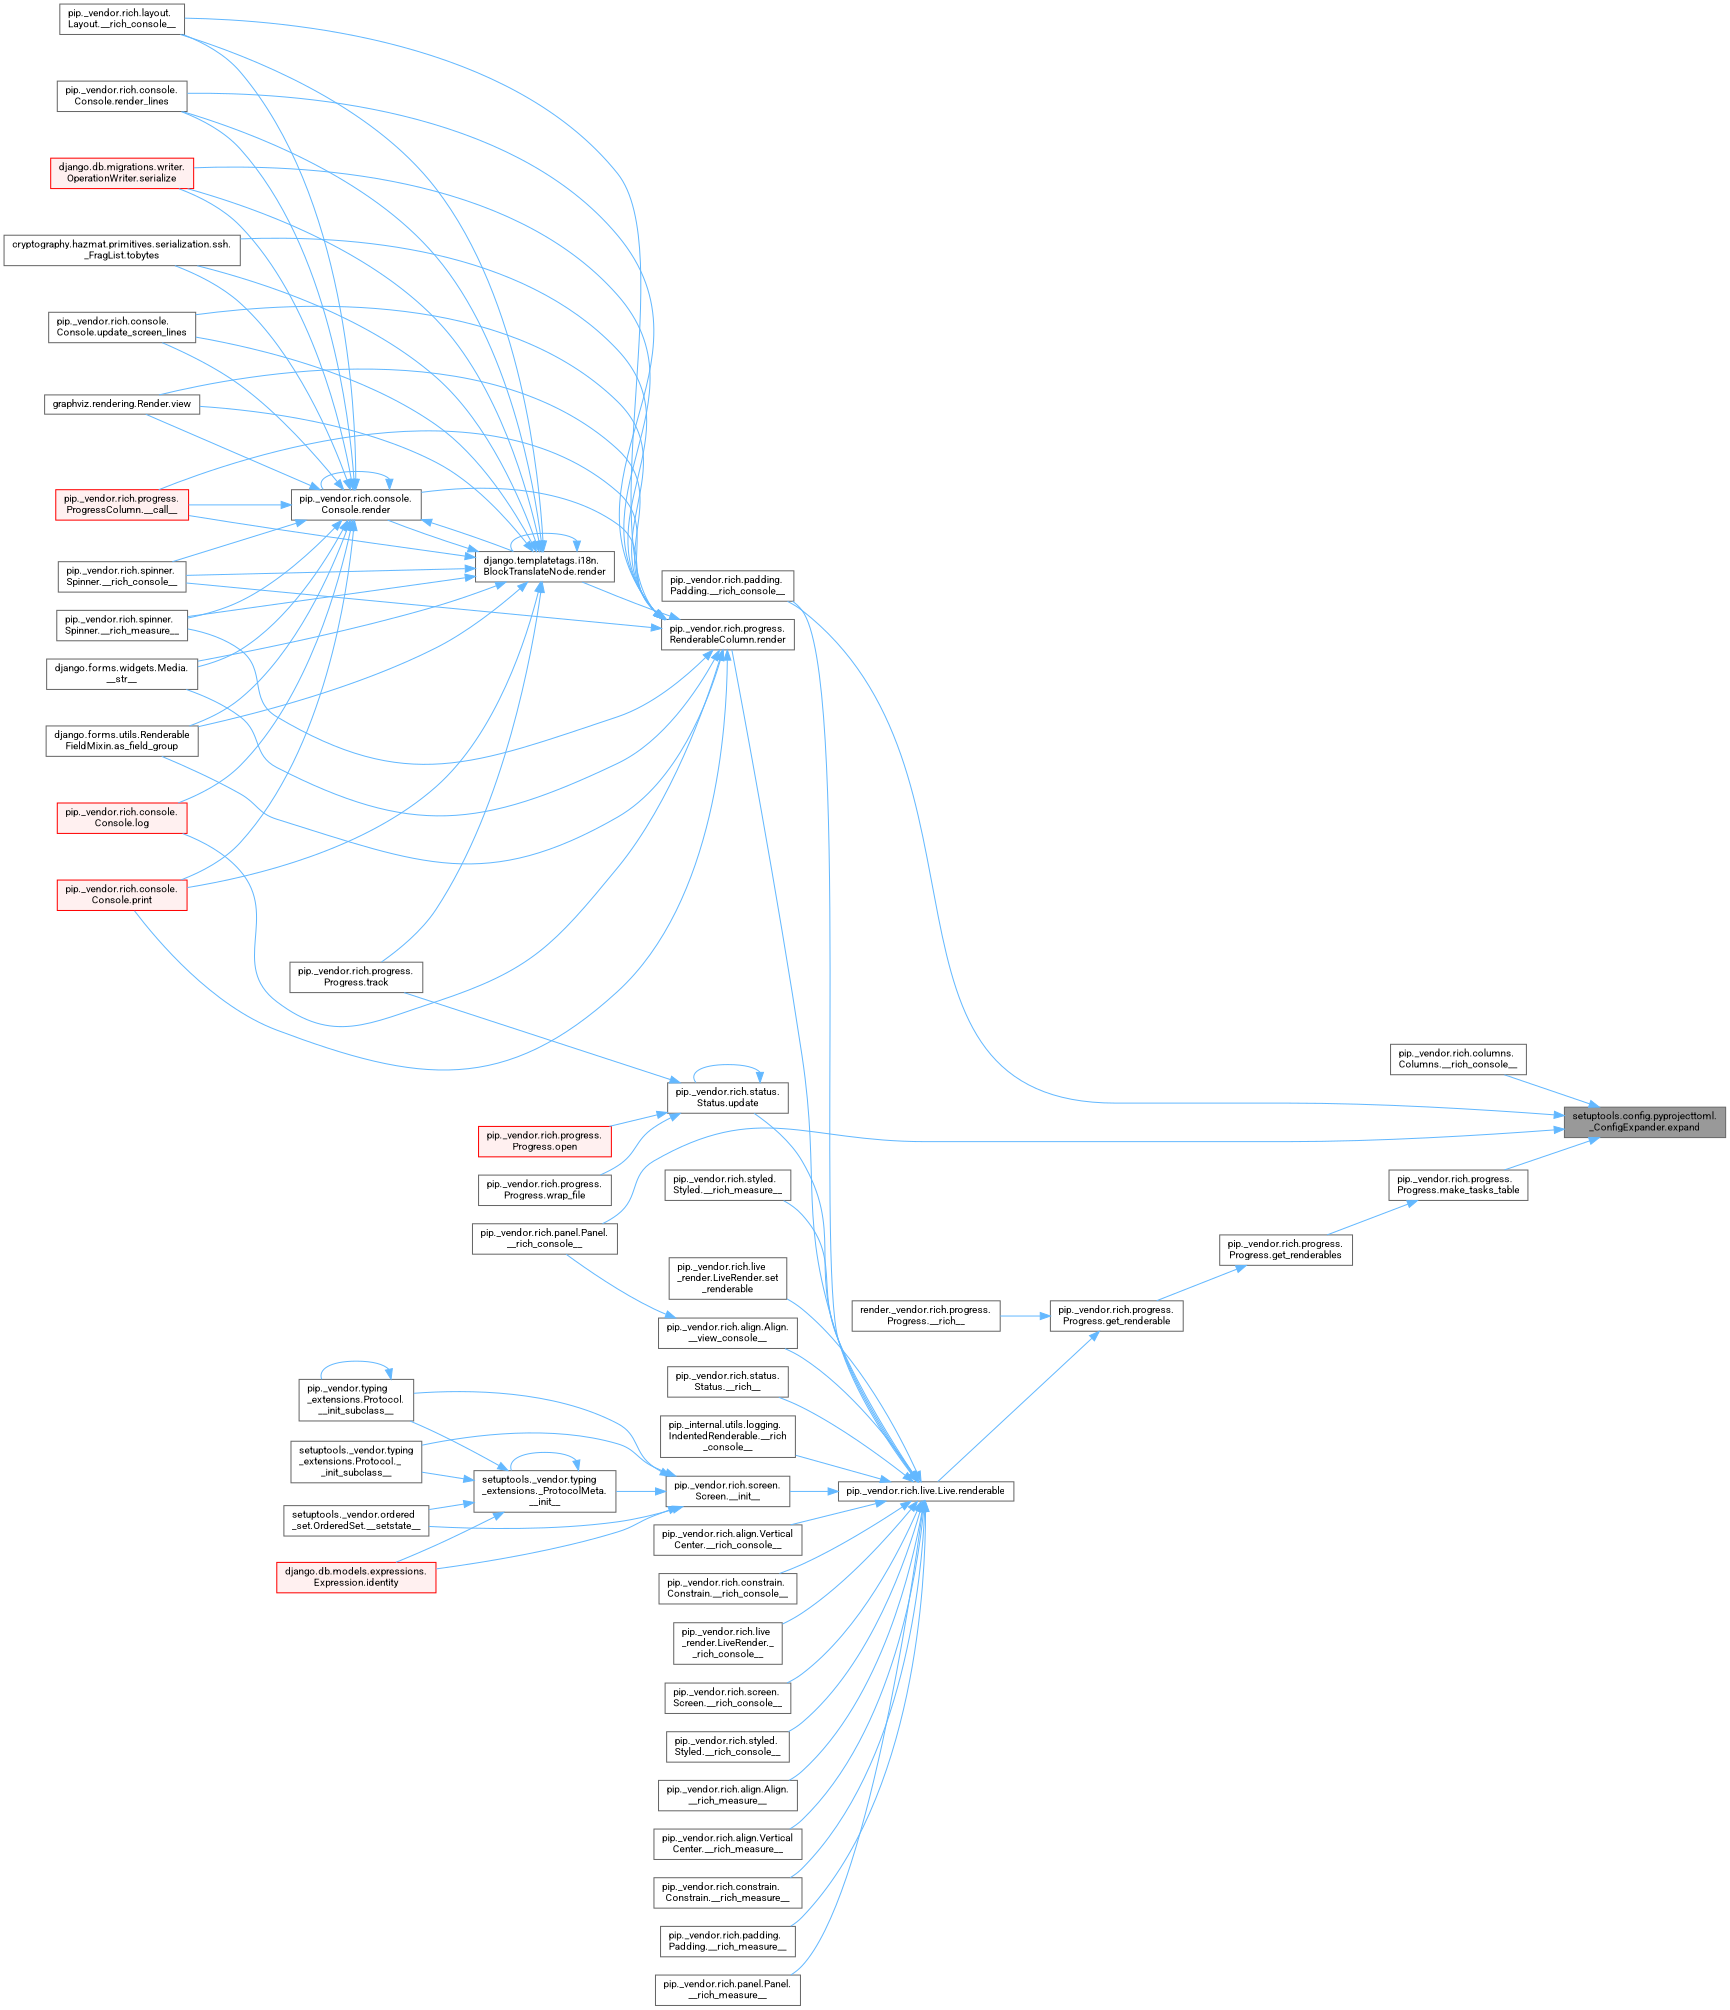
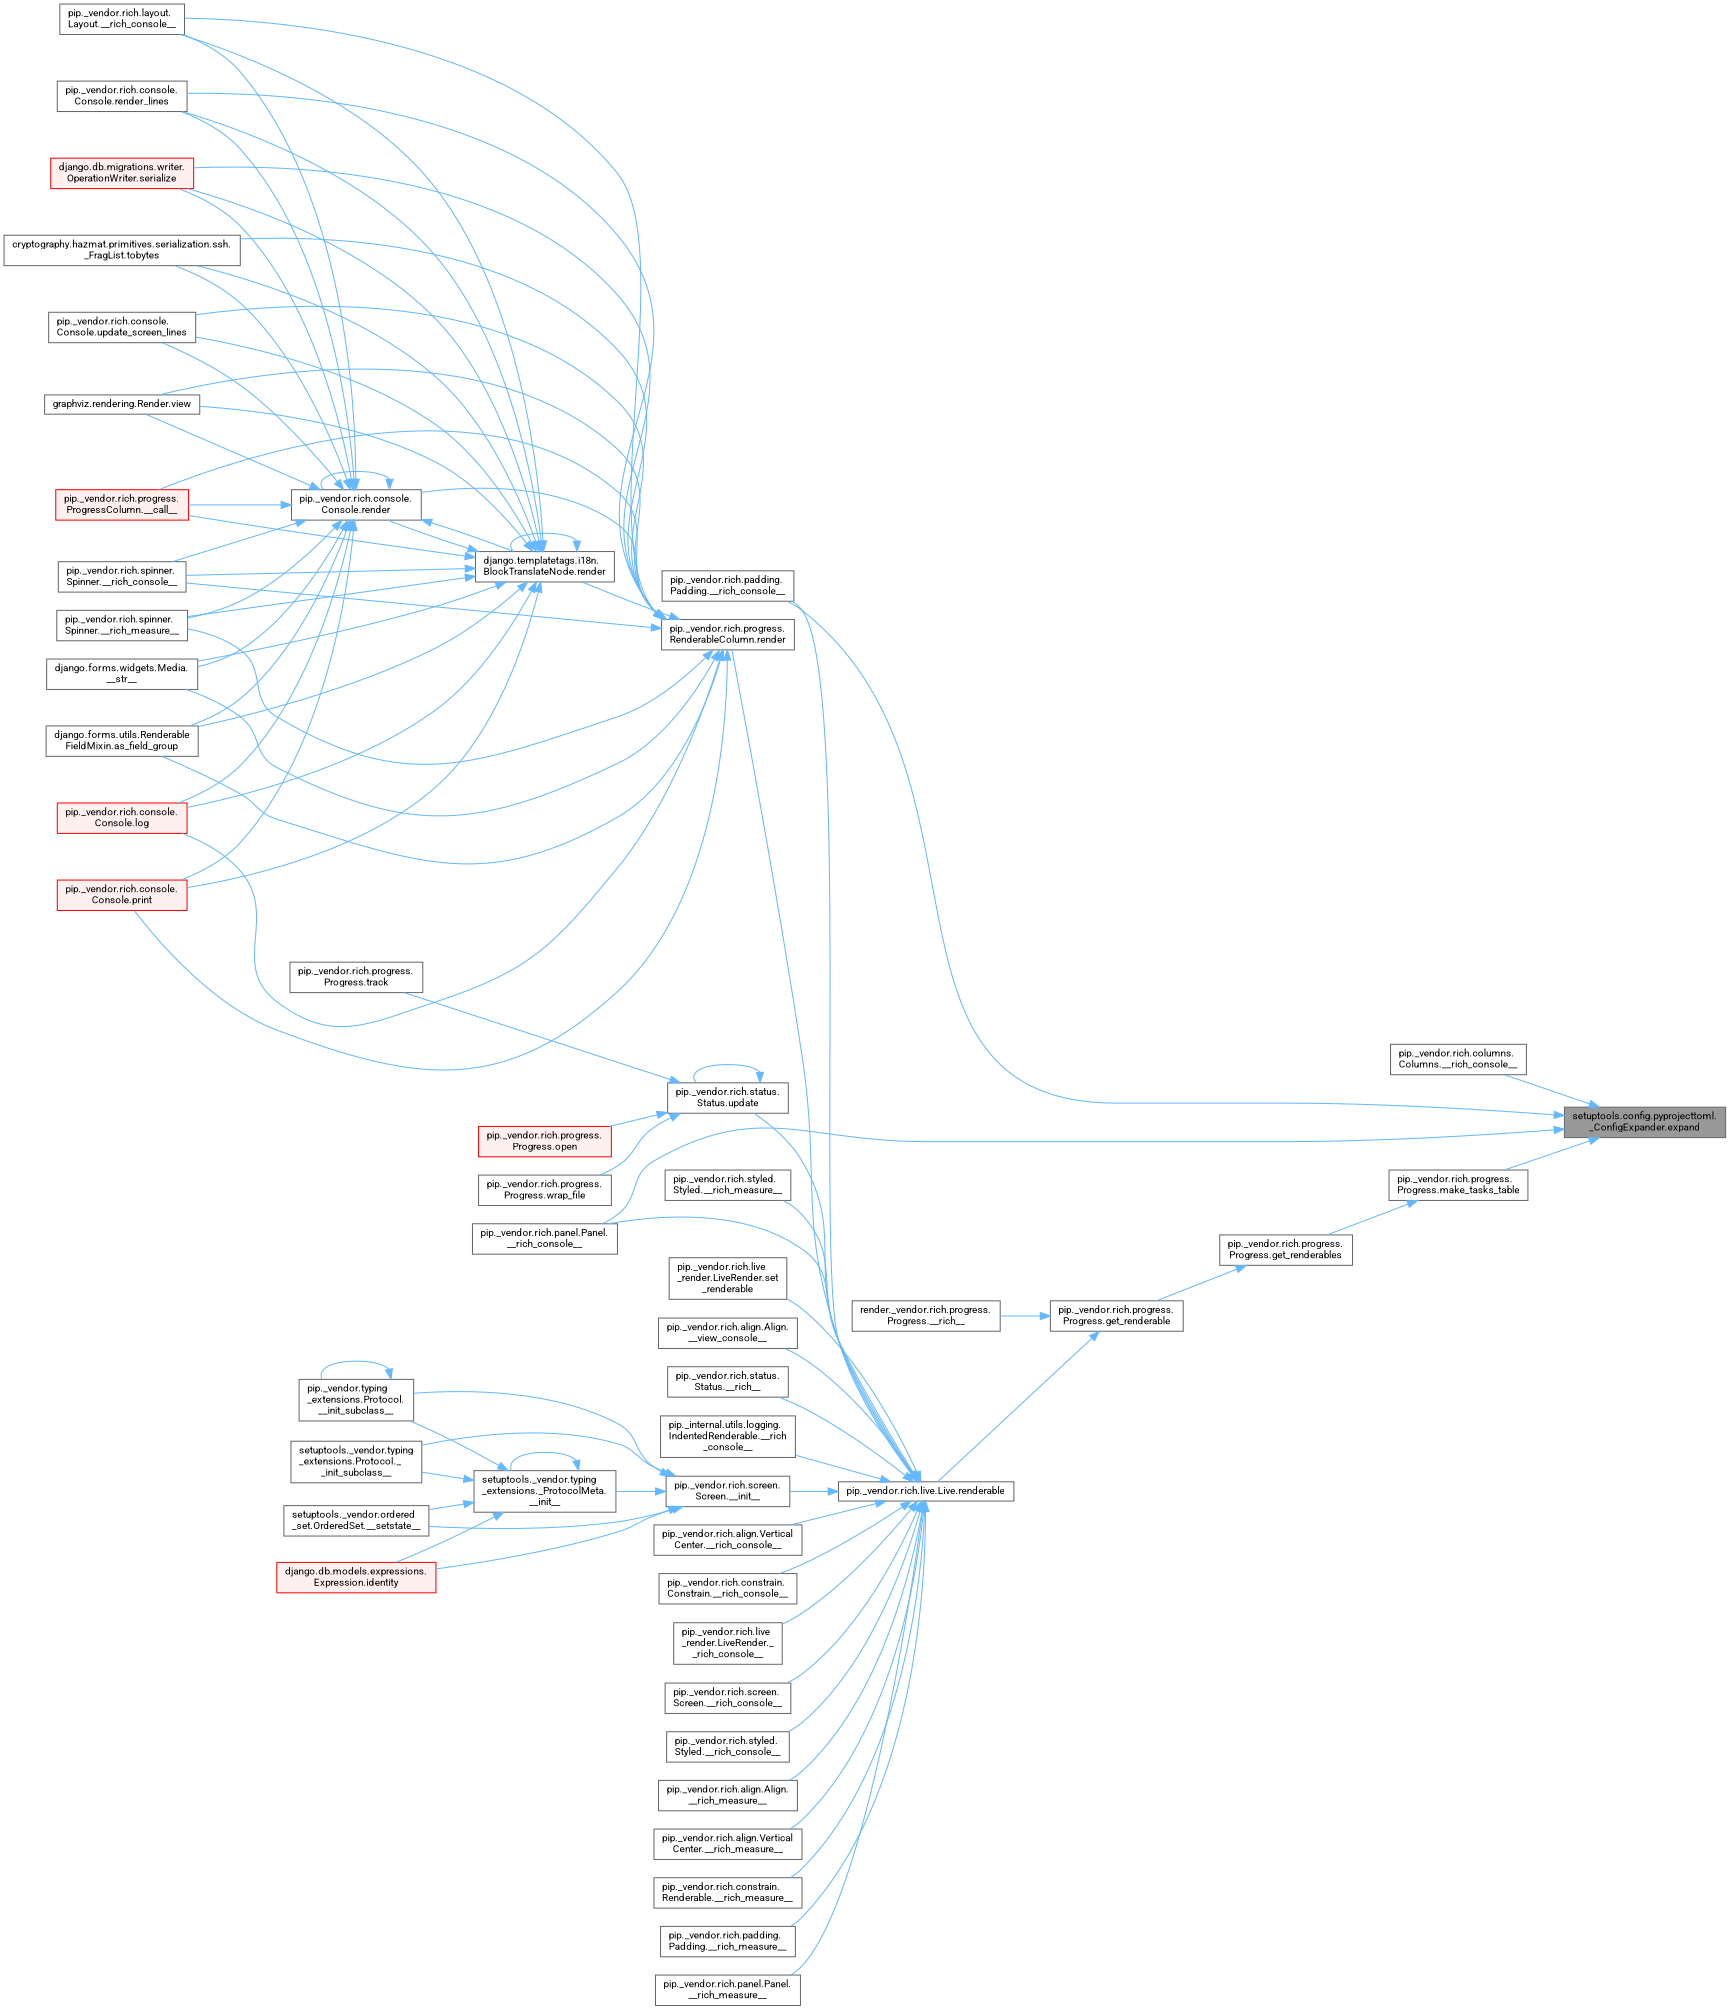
edge "pip._vendor.rich.progress. Progress.track" -> "django.templatetags.i18n. BlockTranslateNode.render": now "pip._vendor.rich.console. Console.log" -> "django.templatetags.i18n. BlockTranslateNode.render"
edge "pip._vendor.rich.panel.Panel. __rich_console__" -> "pip._vendor.rich.align.Align. __view_console__": now "pip._vendor.rich.panel.Panel. __rich_console__" -> "pip._vendor.rich.live.Live.renderable"
node "pip._vendor.rich.constrain. Constrain.__rich_measure__": label "pip._vendor.rich.constrain. Constrain.__rich_measure__" -> "pip._vendor.rich.constrain. Renderable.__rich_measure__"
